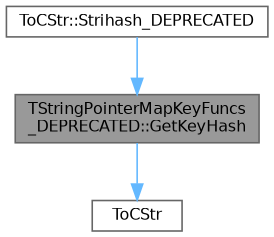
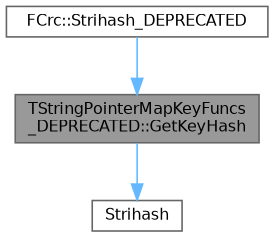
node "ToCStr::Strihash_DEPRECATED": label "ToCStr::Strihash_DEPRECATED" -> "FCrc::Strihash_DEPRECATED"
node "ToCStr": label "ToCStr" -> "Strihash"
